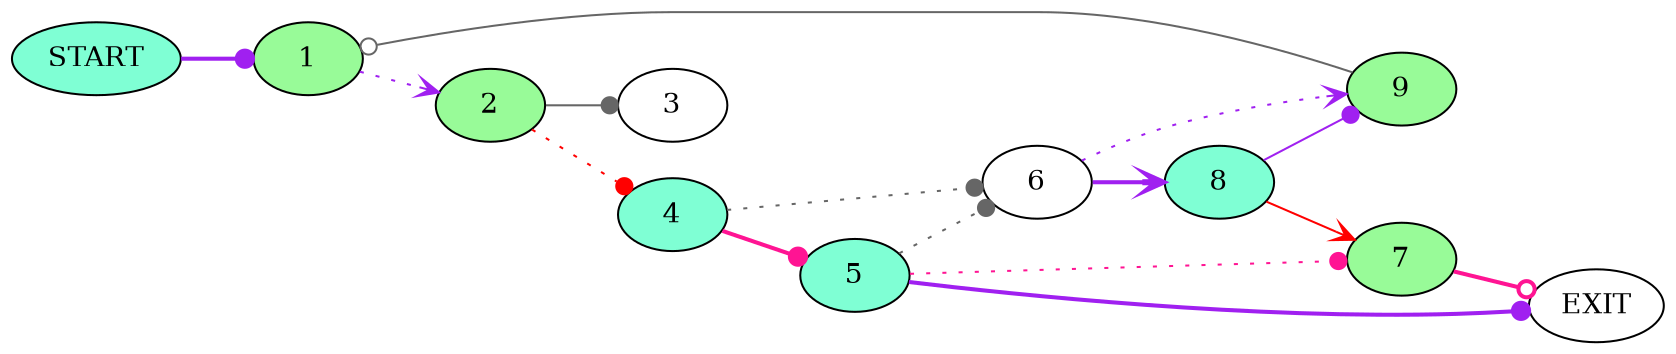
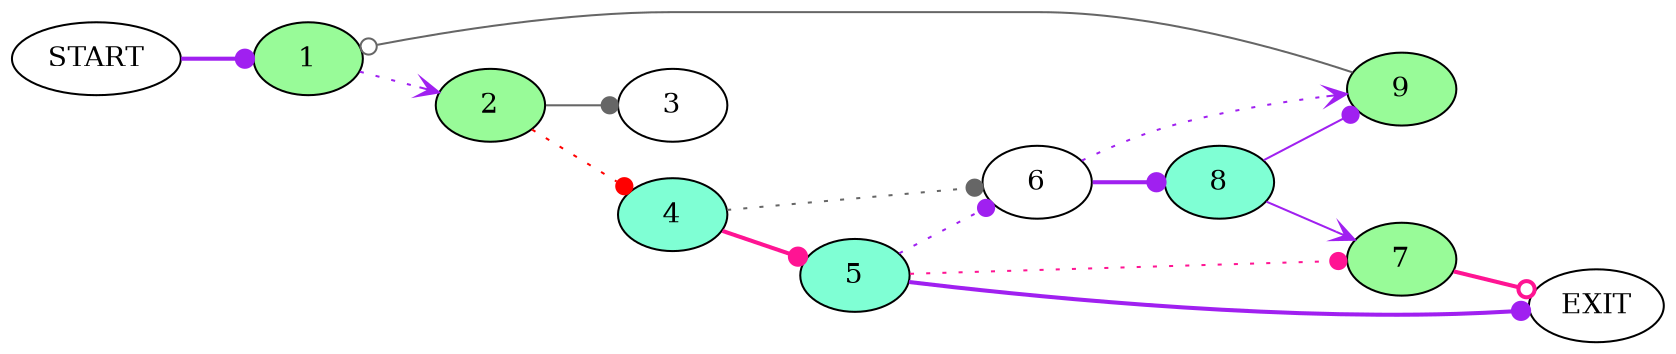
node "START": fillcolor aquamarine -> white
edge "6" -> "8": arrowhead vee -> dot
edge "8" -> "7": color red -> purple
edge "5" -> "6": color gray40 -> purple
